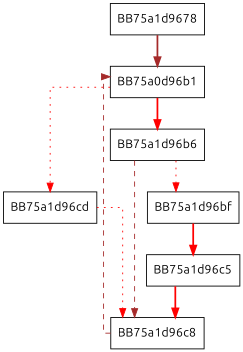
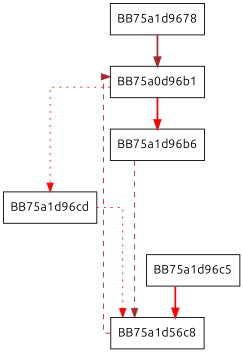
node "BB75a1d96bf": removed
node "BB75a1d96c8": label "BB75a1d96c8" -> "BB75a1d56c8"
